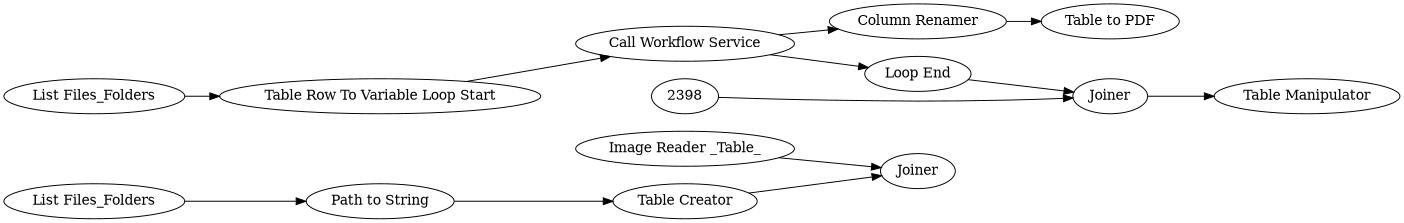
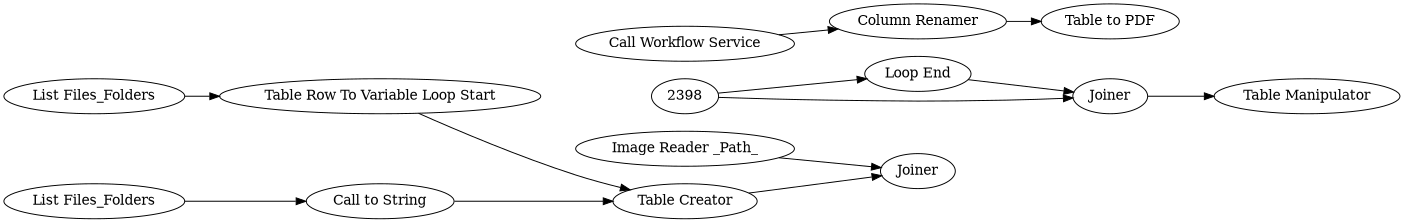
edge "Call Workflow Service" -> "Loop End": now "2398" -> "Loop End"
edge "Table Row To Variable Loop Start" -> "Call Workflow Service": now "Table Row To Variable Loop Start" -> "Table Creator"
node "Image Reader _Table_": label "Image Reader _Table_" -> "Image Reader _Path_"
node "Path to String": label "Path to String" -> "Call to String"
